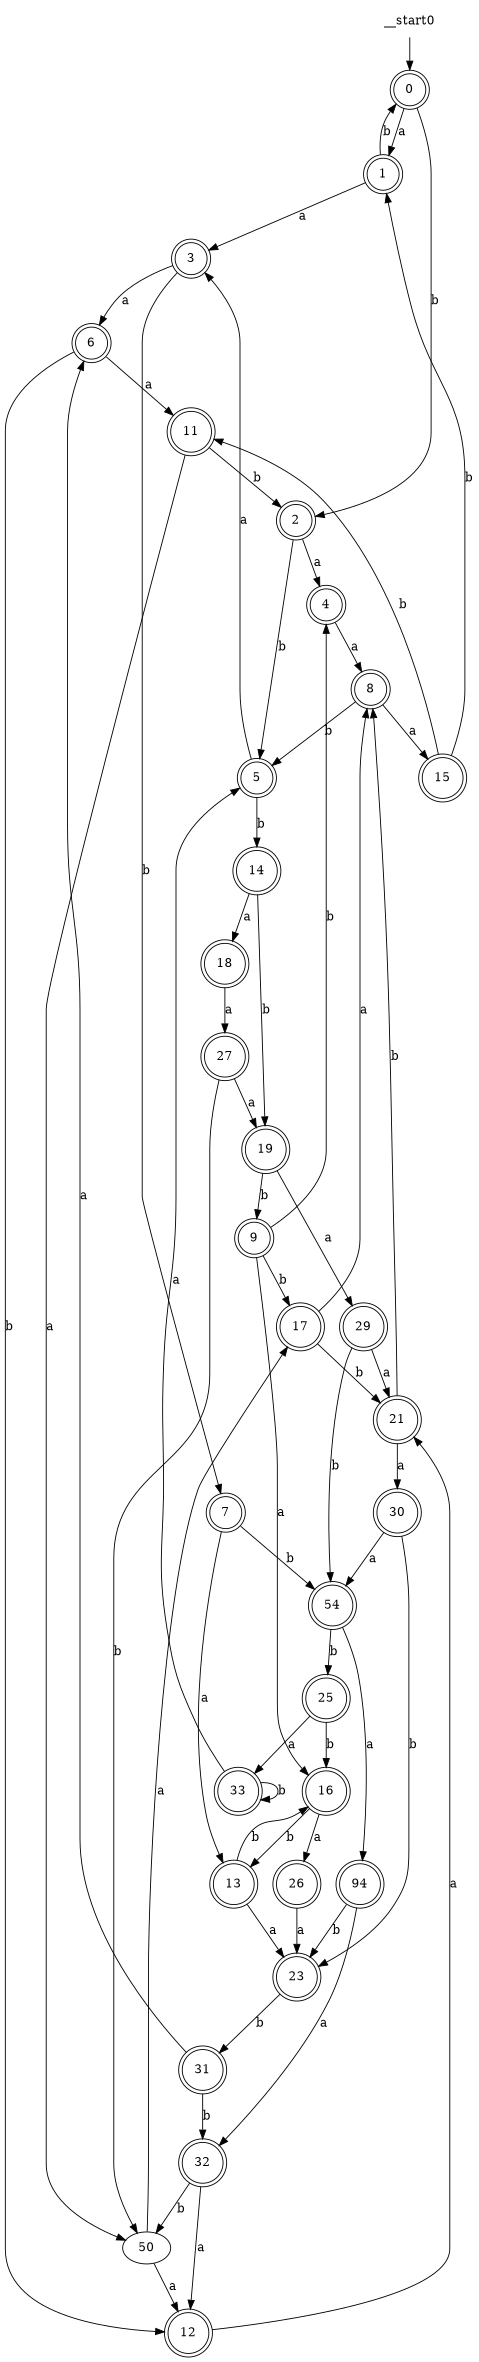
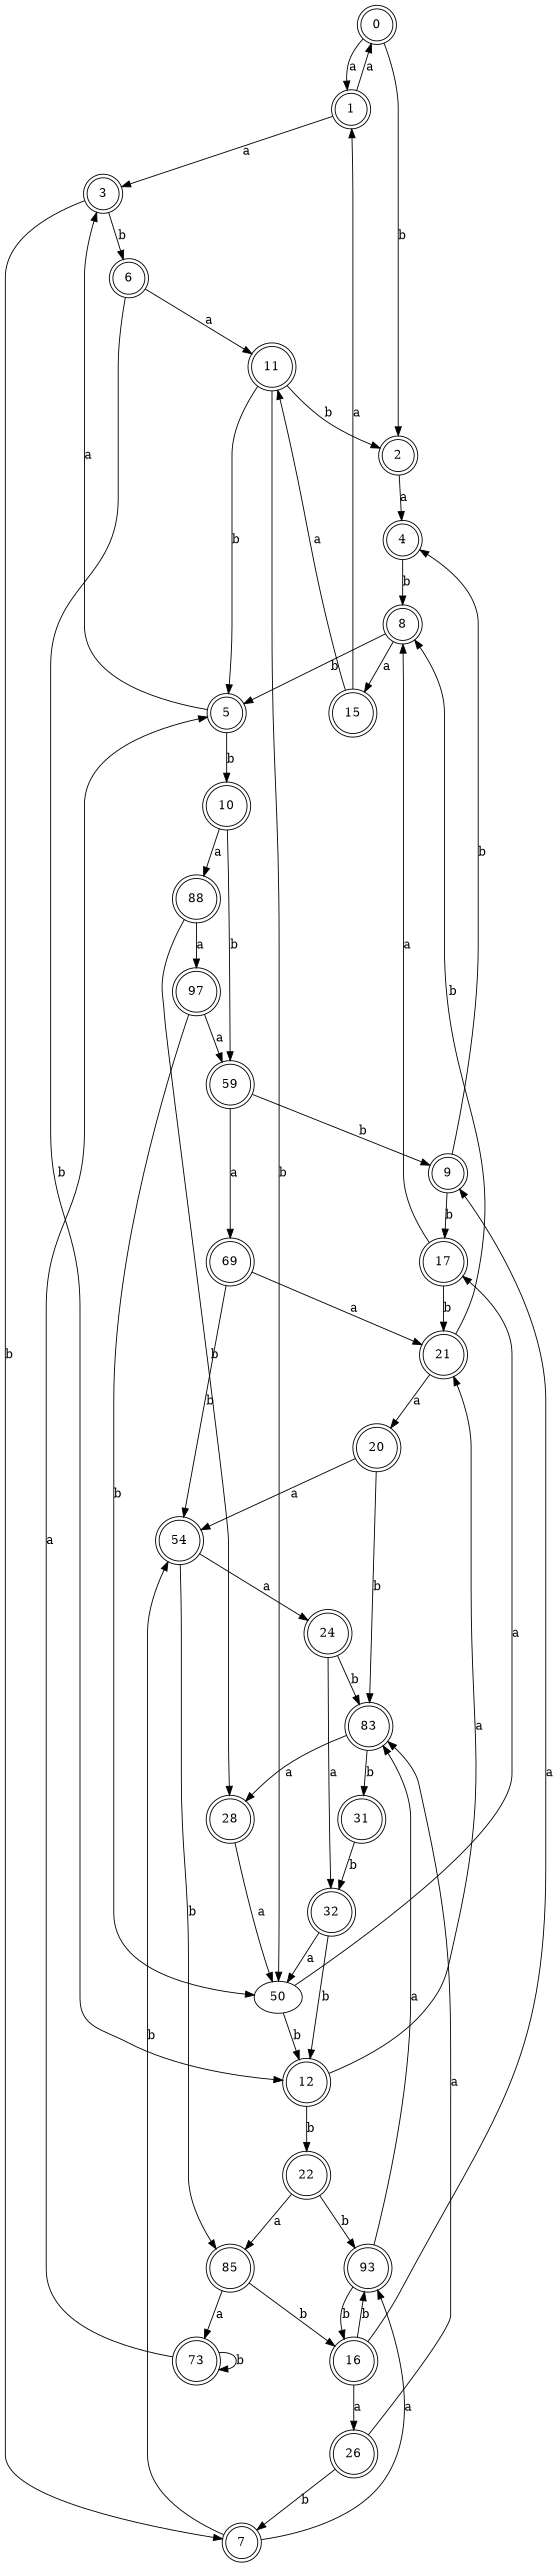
node "__start0": removed
edge "1" -> "0": label "b" -> "a"
edge "3" -> "6": label "a" -> "b"
edge "15" -> "1": label "b" -> "a"
edge "15" -> "11": label "b" -> "a"
edge "2" -> "5": now "11" -> "5"
edge "4" -> "8": label "a" -> "b"
node "14": label "14" -> "10"
node "18": label "18" -> "88"
node "27": label "27" -> "97"
node "19": label "19" -> "59"
edge "31" -> "6": removed, label "a"
edge "11" -> "50": label "a" -> "b"
node "29": label "29" -> "69"
node "30": label "30" -> "20"
edge "9" -> "16": reversed
node "25": label "25" -> "85"
node "33": label "33" -> "73"
node "28": added
node "13": label "13" -> "93"
node "94": label "94" -> "24"
node "23": label "23" -> "83"
node "22": added
edge "32" -> "50": label "b" -> "a"
edge "32" -> "12": label "a" -> "b"
edge "50" -> "12": label "a" -> "b"
edge "26" -> "7": added, label "b"
